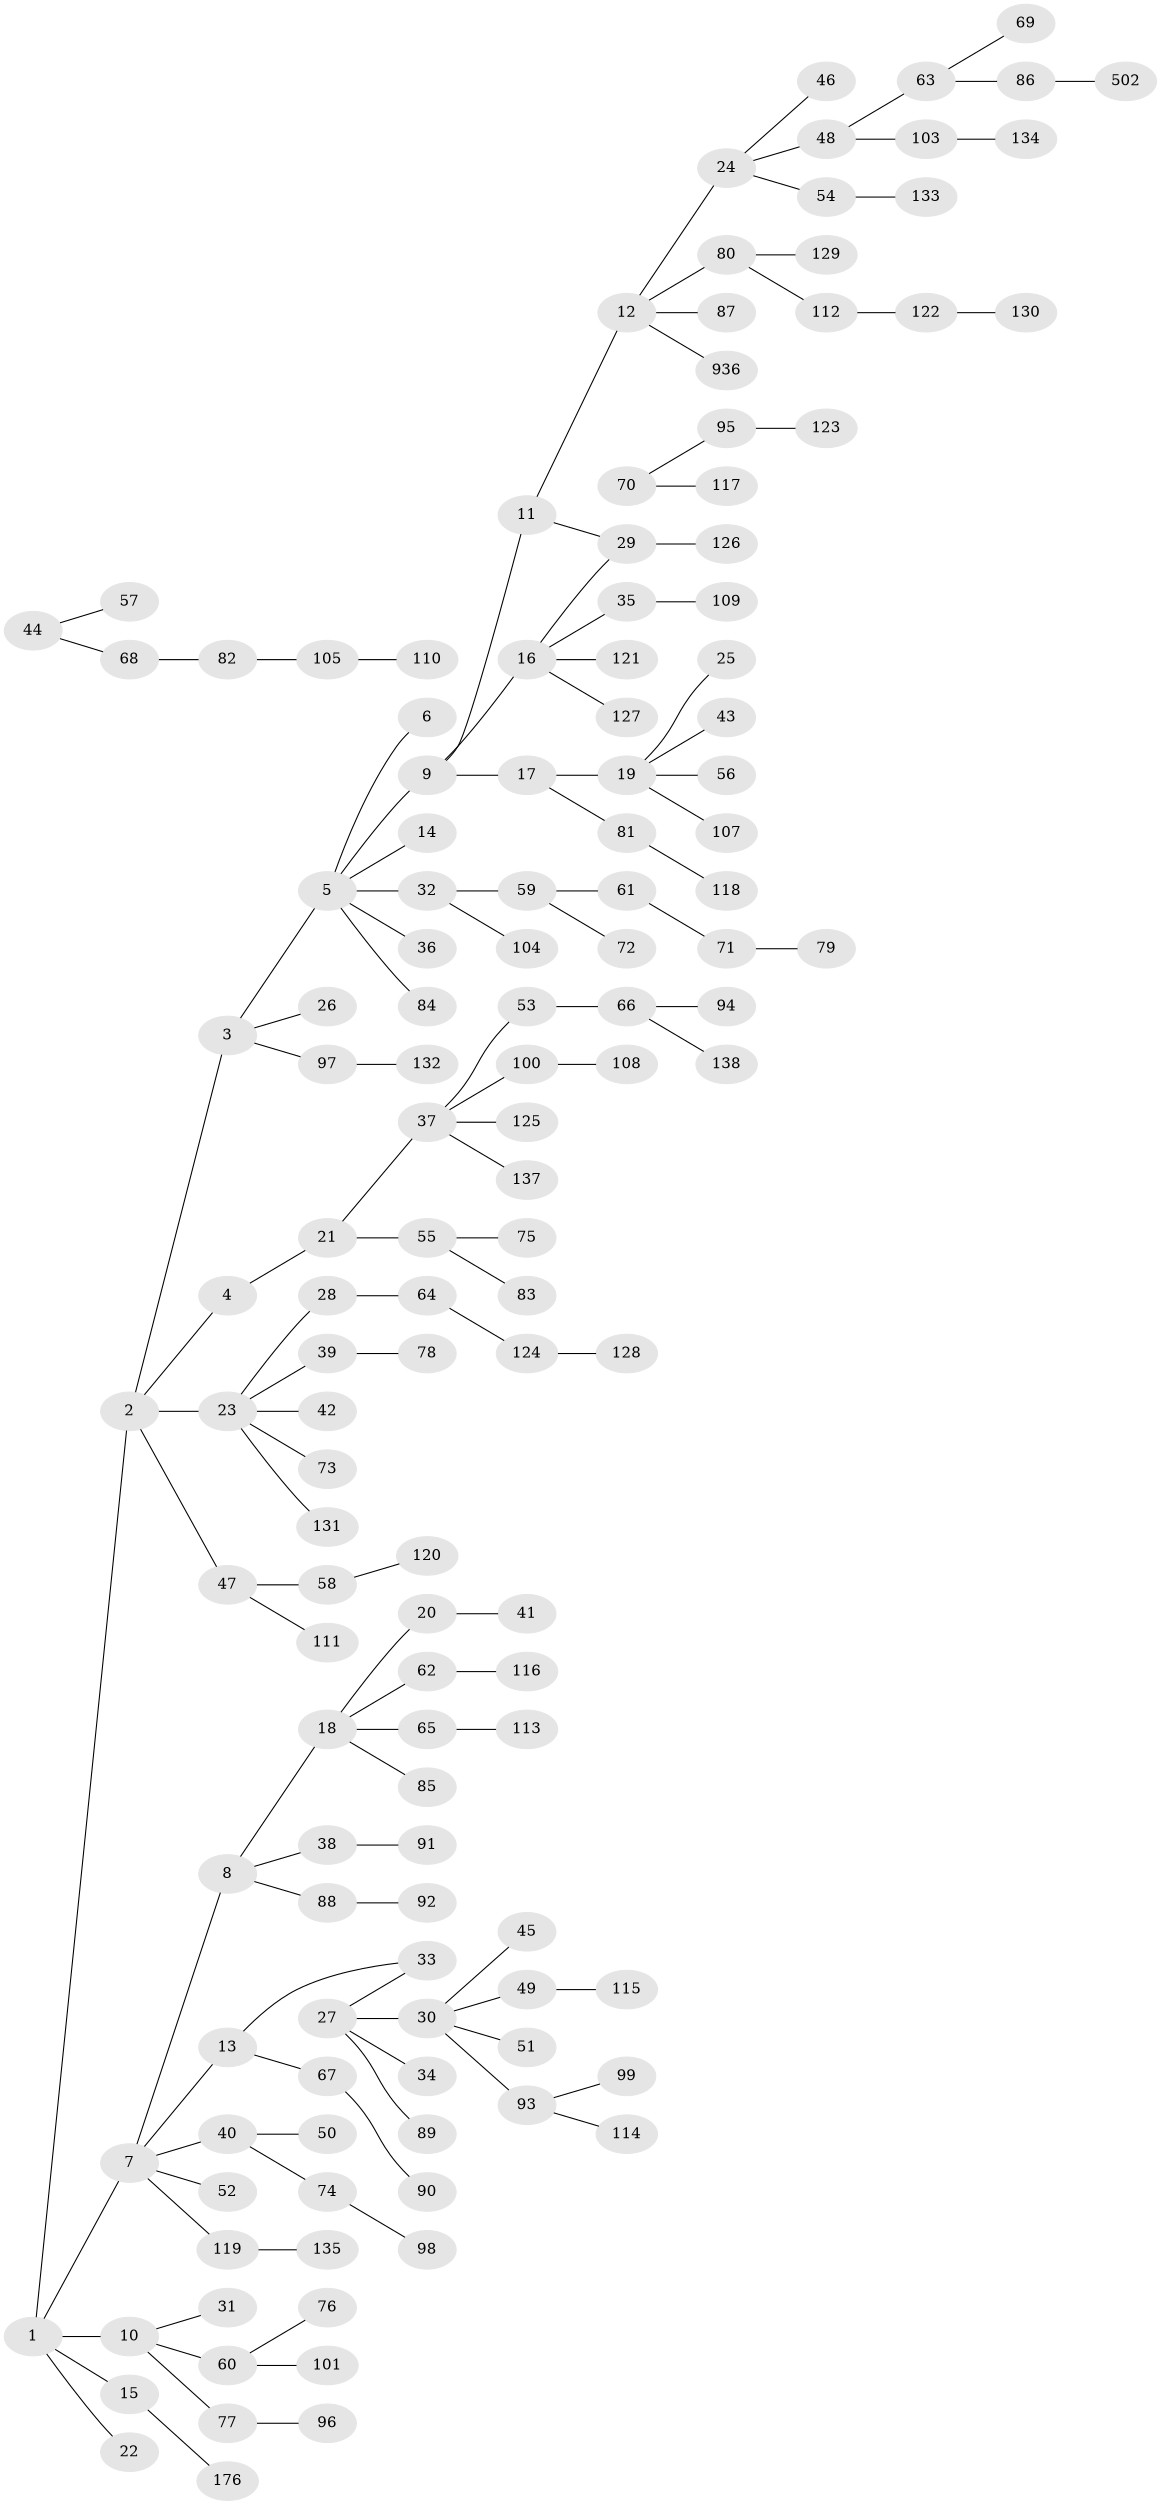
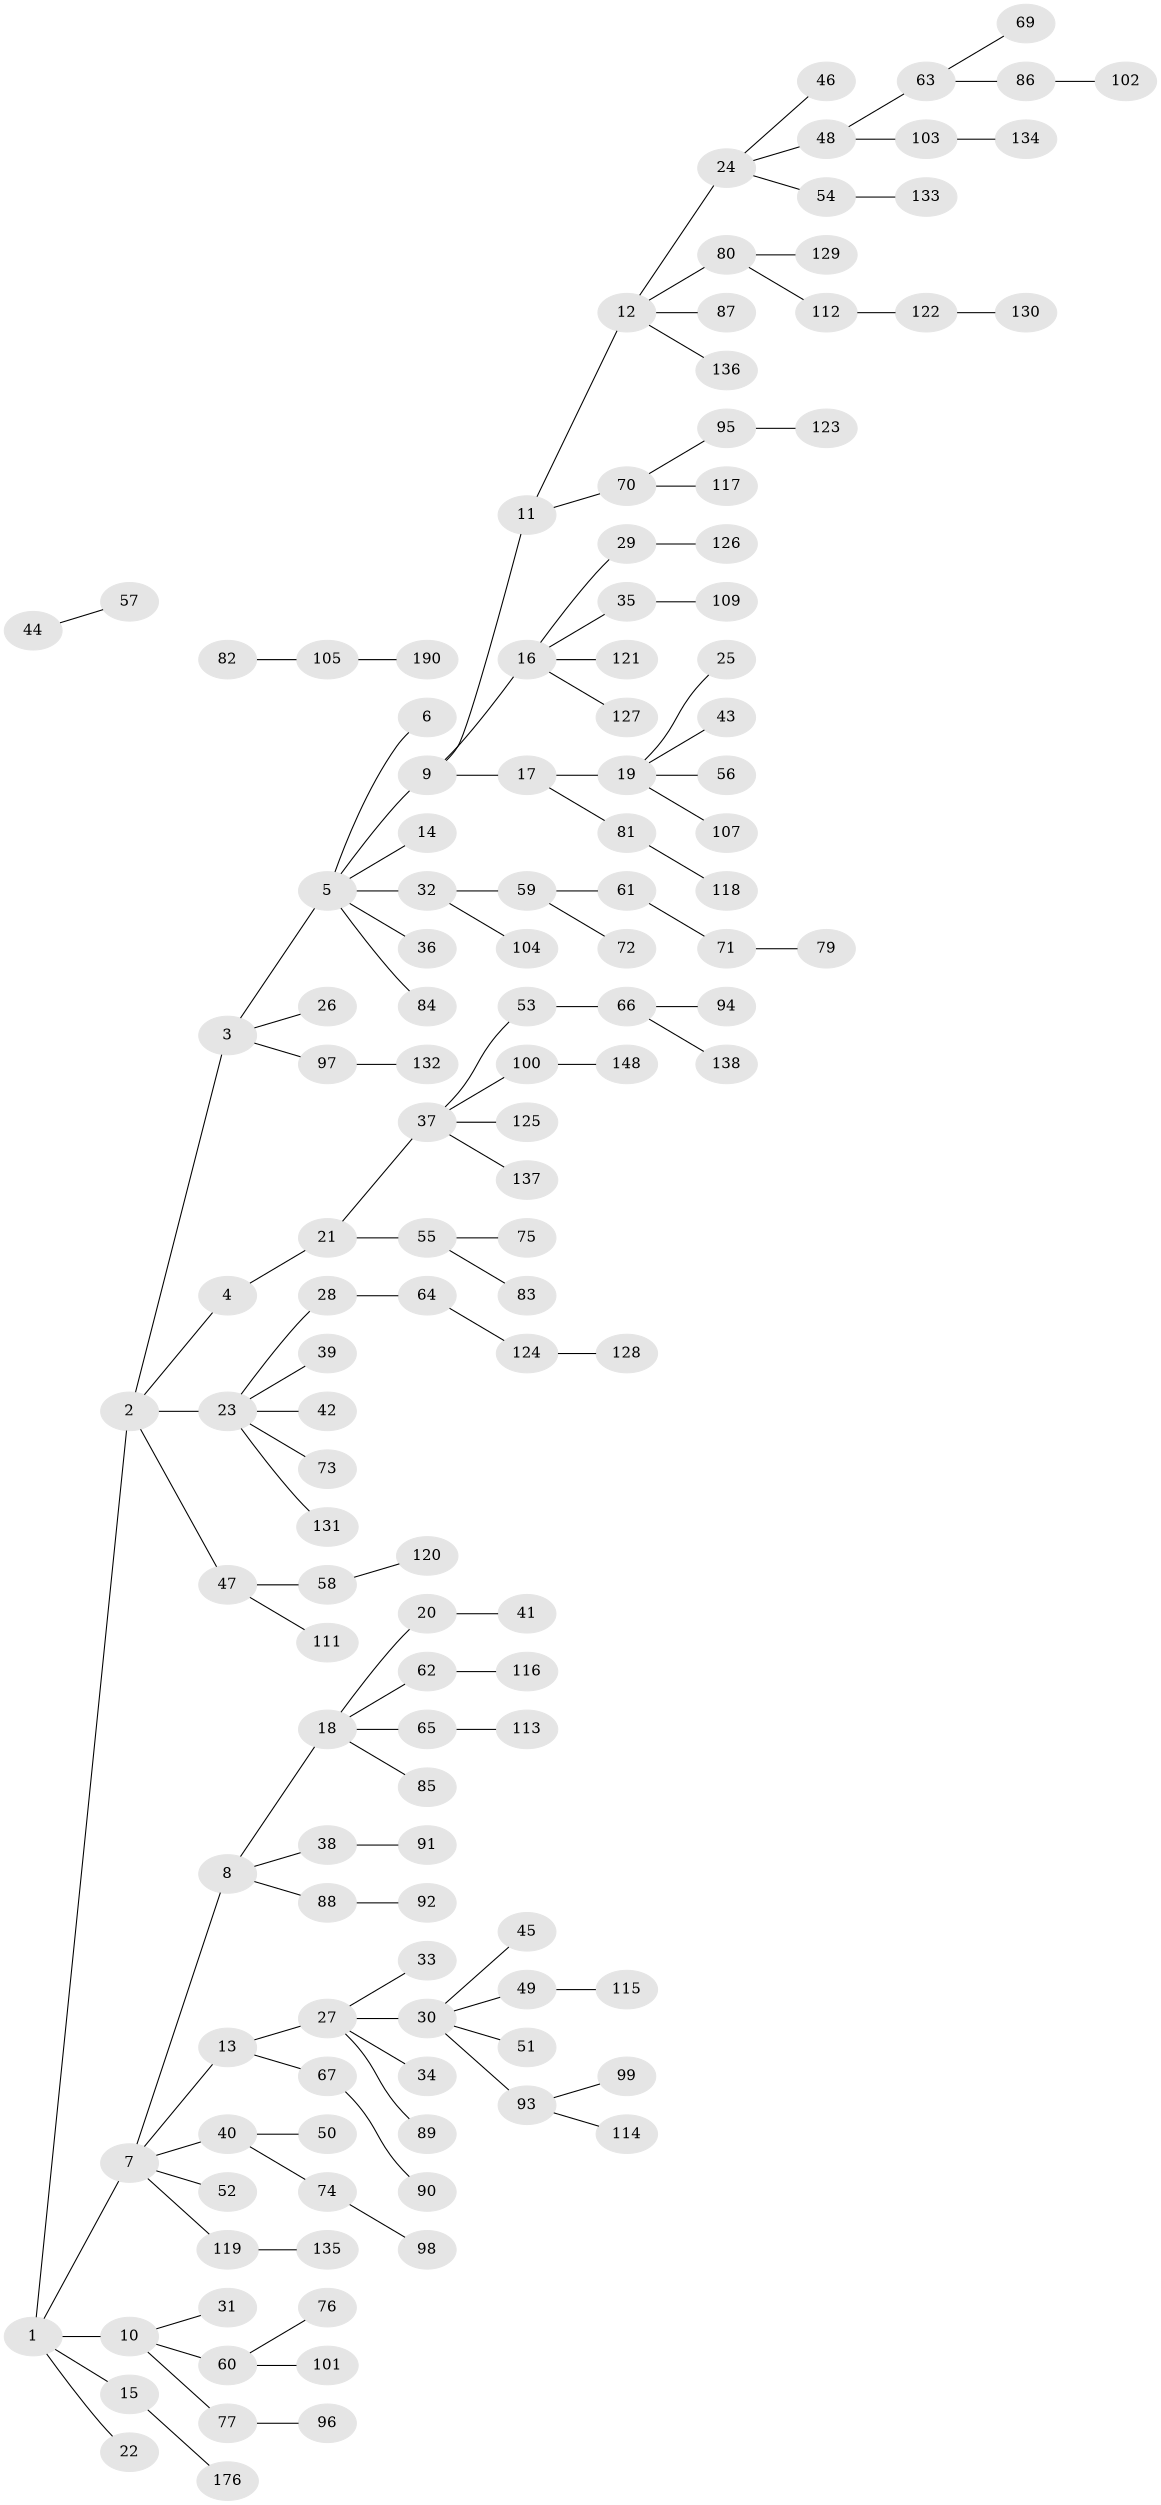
node "502": label "502" -> "102"
node "936": label "936" -> "136"
edge "11" -- "29": now "11" -- "70"
node "68": removed
node "110": label "110" -> "190"
node "108": label "108" -> "148"
node "78": removed
edge "33" -- "13": now "27" -- "13"
